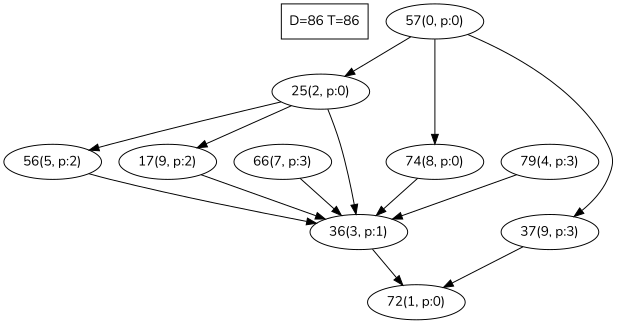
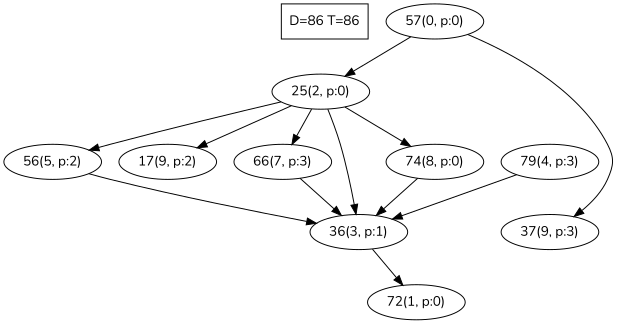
edge "57(0, p:0)" -> "74(8, p:0)": now "25(2, p:0)" -> "74(8, p:0)"
edge "25(2, p:0)" -> "66(7, p:3)": added
edge "17(9, p:2)" -> "36(3, p:1)": removed
edge "37(9, p:3)" -> "72(1, p:0)": removed
